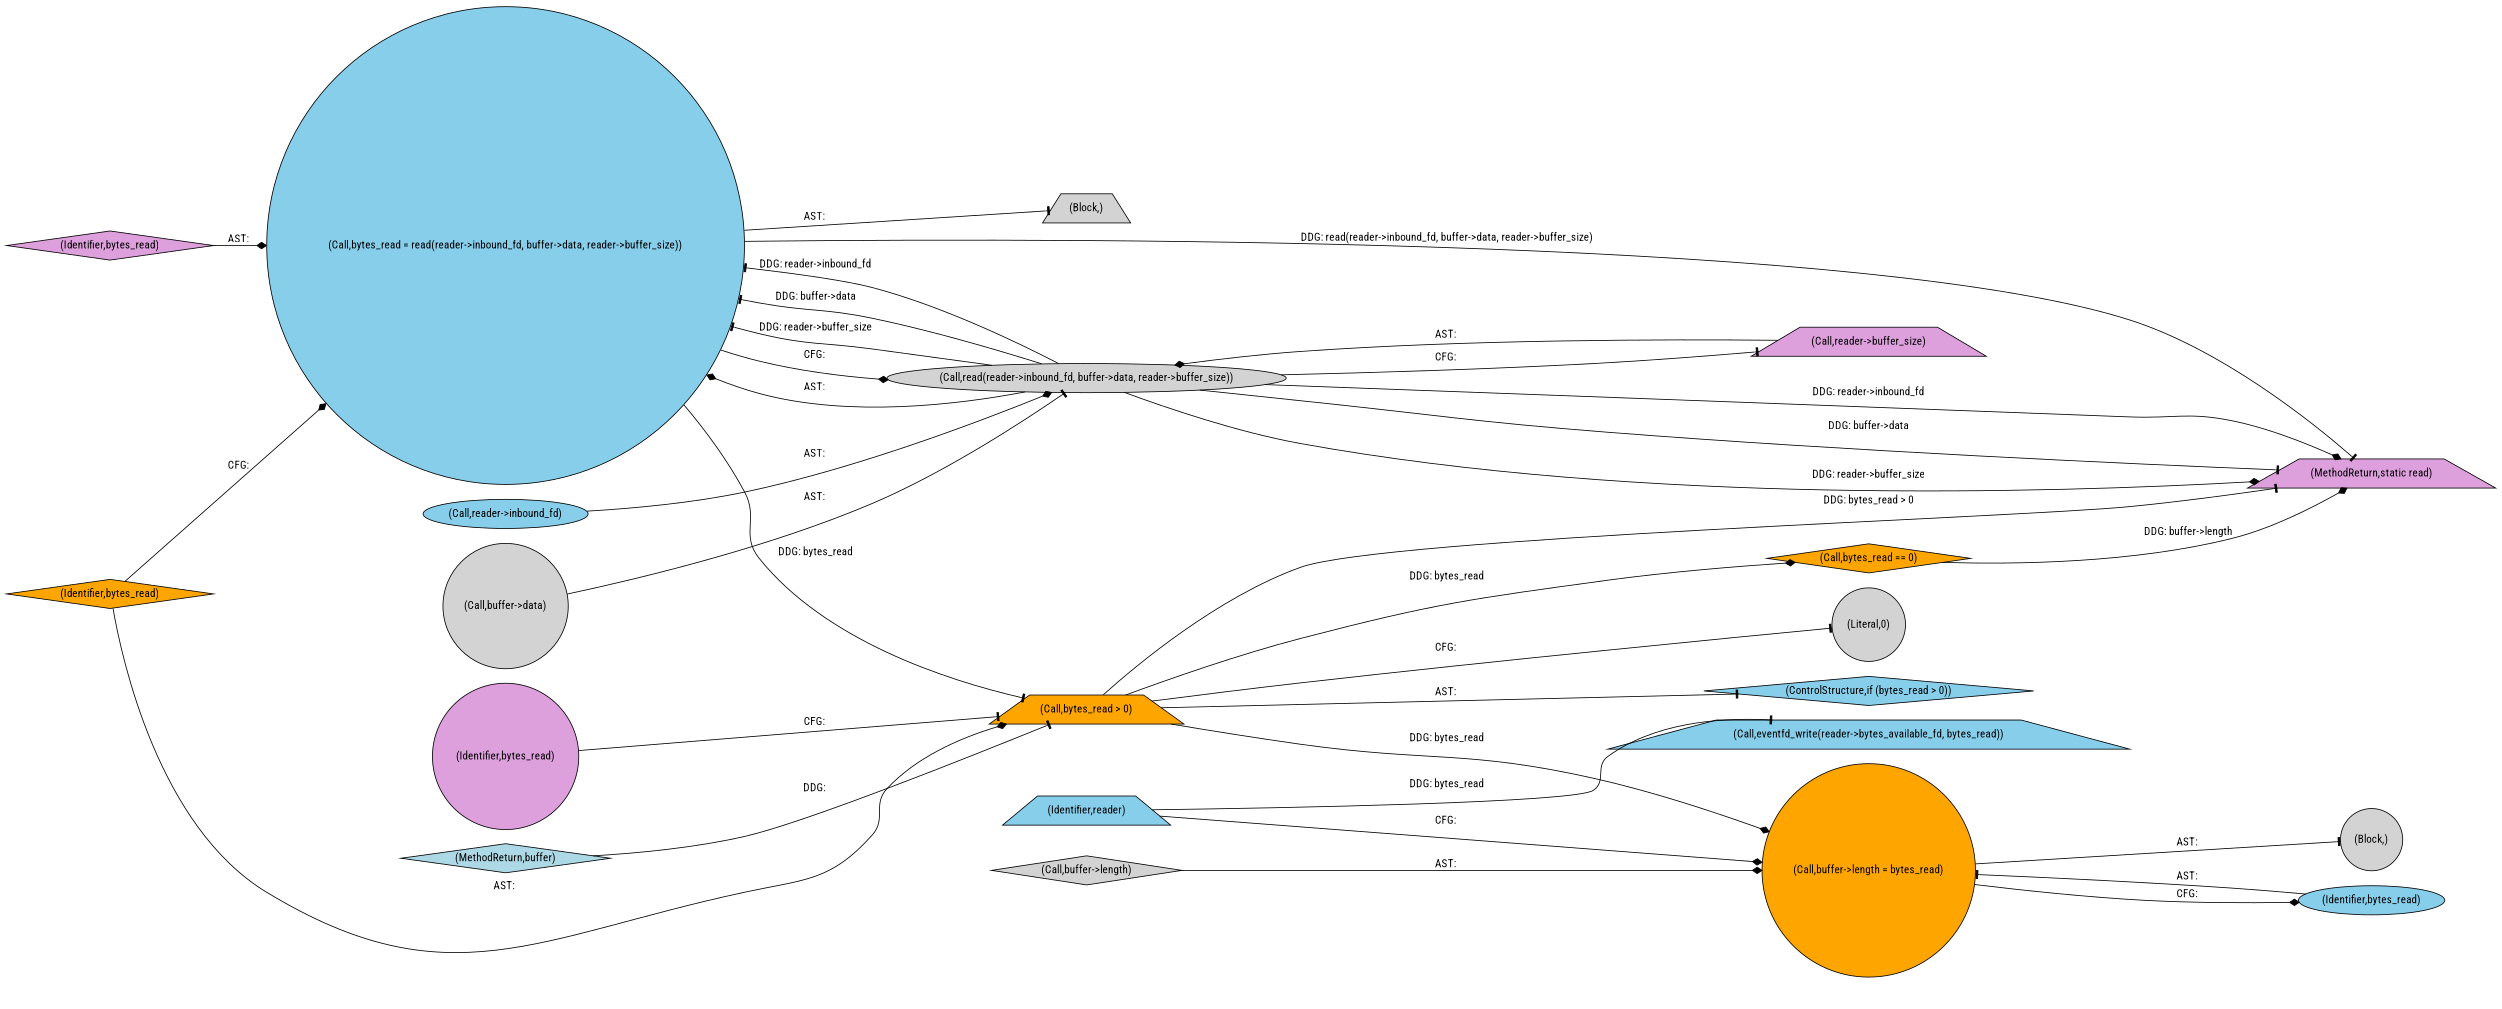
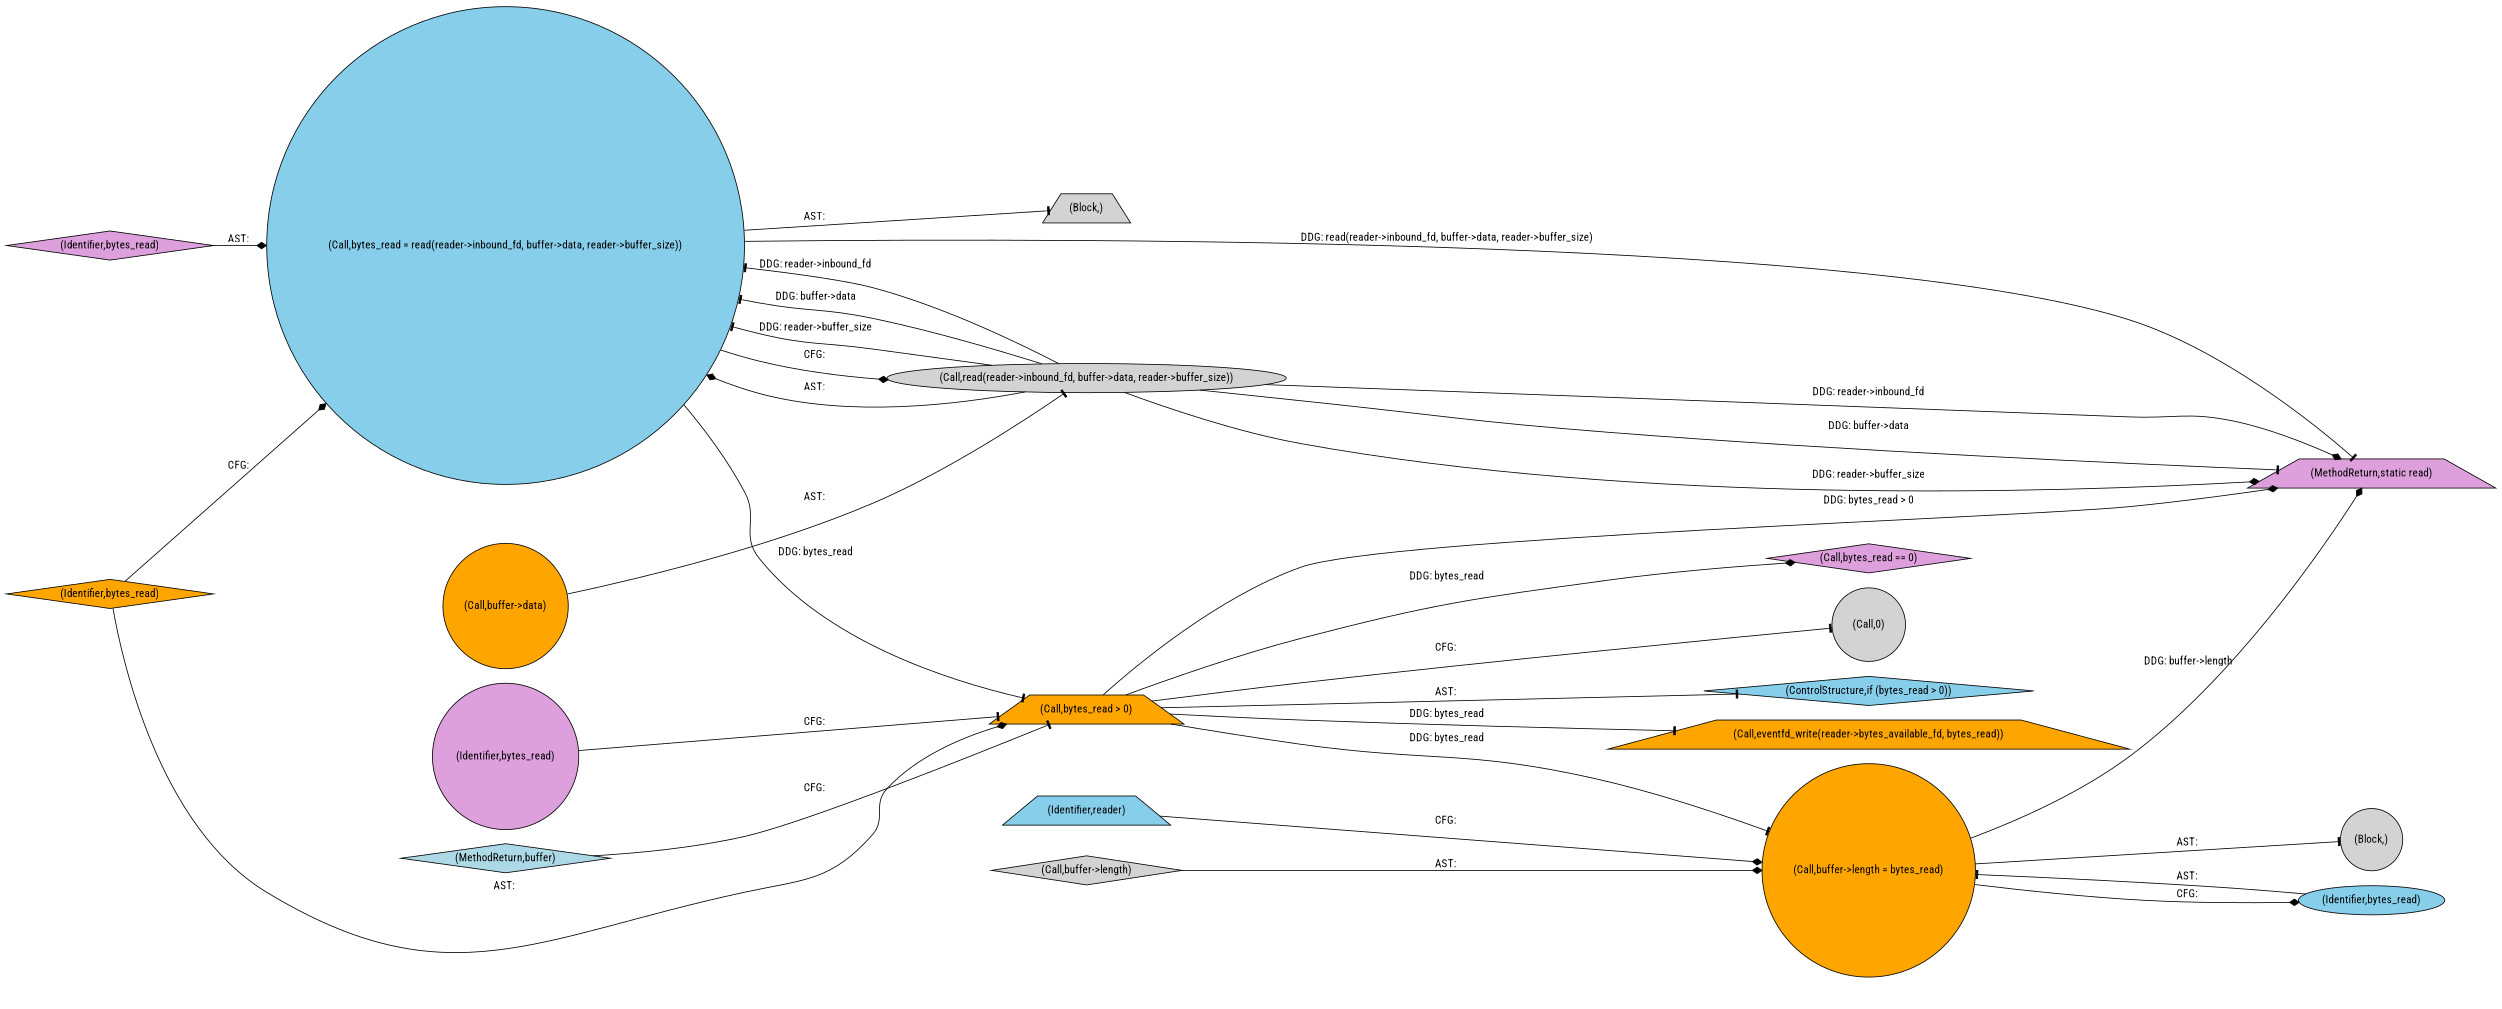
node "(Call,reader->buffer_size)": removed
node "(Call,reader->inbound_fd)": removed
edge "(Call,bytes_read > 0)" -> "(MethodReturn,static read)": arrowhead tee -> diamond
edge "(Call,bytes_read == 0)" -> "(MethodReturn,static read)": now "(Call,buffer->length = bytes_read)" -> "(MethodReturn,static read)"
node "(Call,bytes_read == 0)": fillcolor orange -> plum
node "(Call,buffer->data)": fillcolor lightgrey -> orange
node "(Literal,0)": label "(Literal,0)" -> "(Call,0)"
node "(Call,eventfd_write(reader->bytes_available_fd, bytes_read))": fillcolor skyblue -> orange
edge "(Call,bytes_read > 0)" -> "(Call,buffer->length = bytes_read)": arrowhead diamond -> tee
edge "(MethodReturn,buffer)" -> "(Call,bytes_read > 0)": label "DDG: " -> "CFG: "
edge "(Identifier,reader)" -> "(Call,eventfd_write(reader->bytes_available_fd, bytes_read))": now "(Call,bytes_read > 0)" -> "(Call,eventfd_write(reader->bytes_available_fd, bytes_read))"
